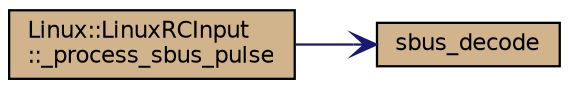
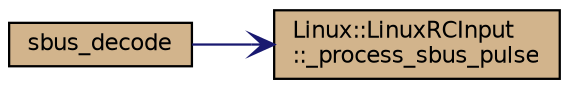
edge "Linux::LinuxRCInput ::_process_sbus_pulse" -> "sbus_decode": reversed
